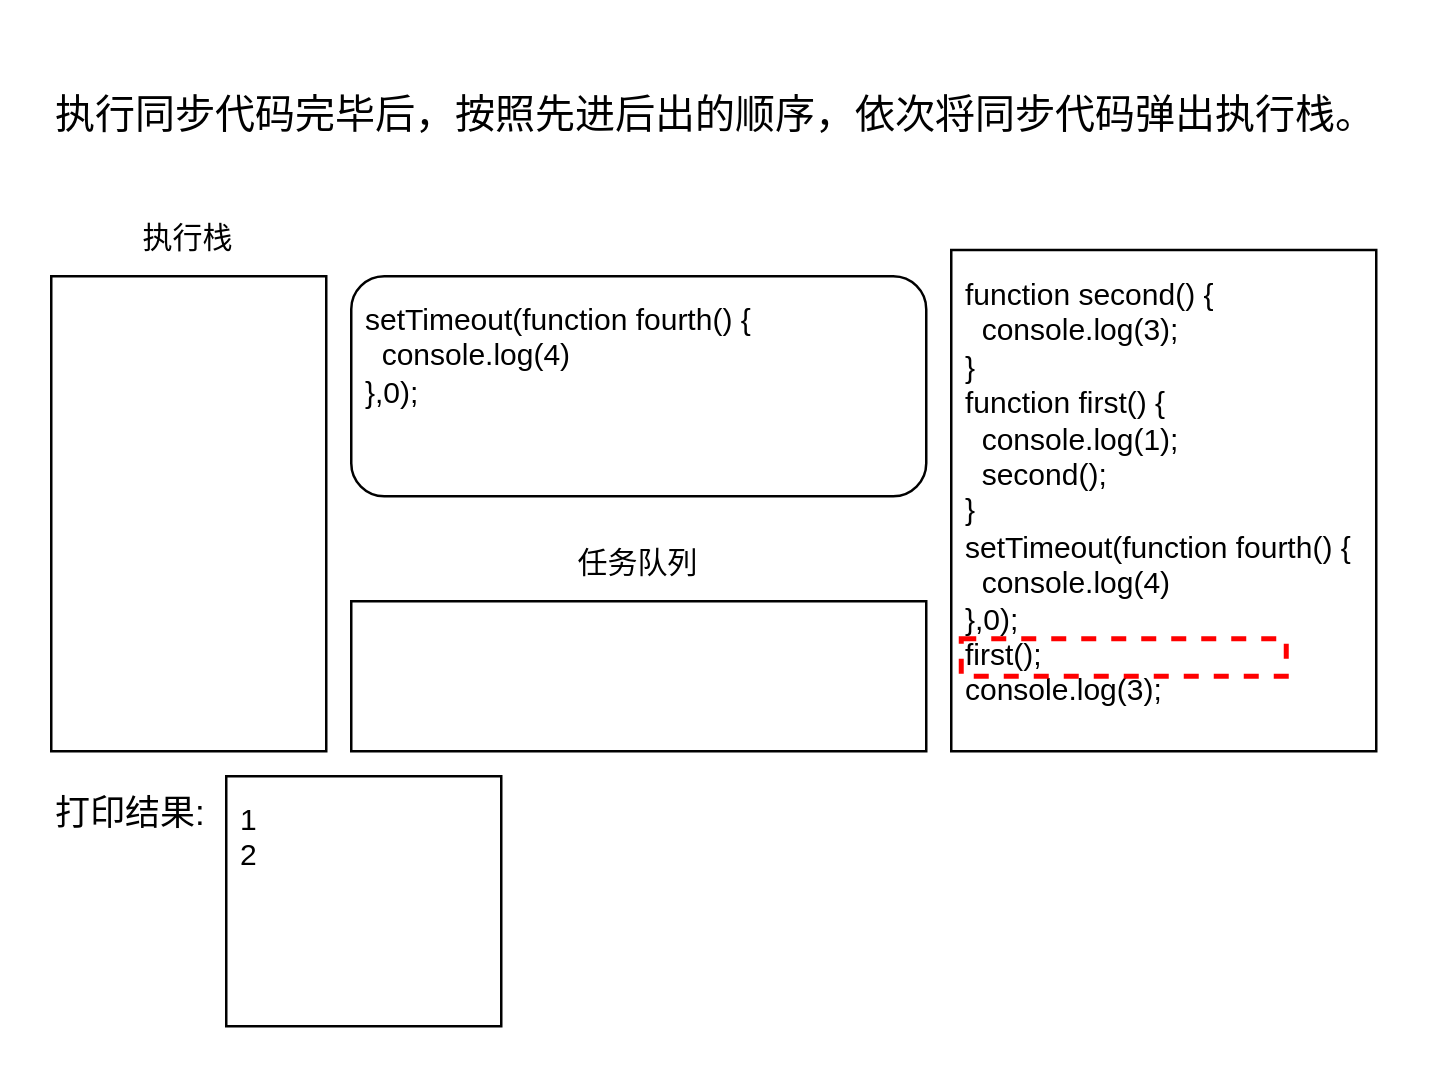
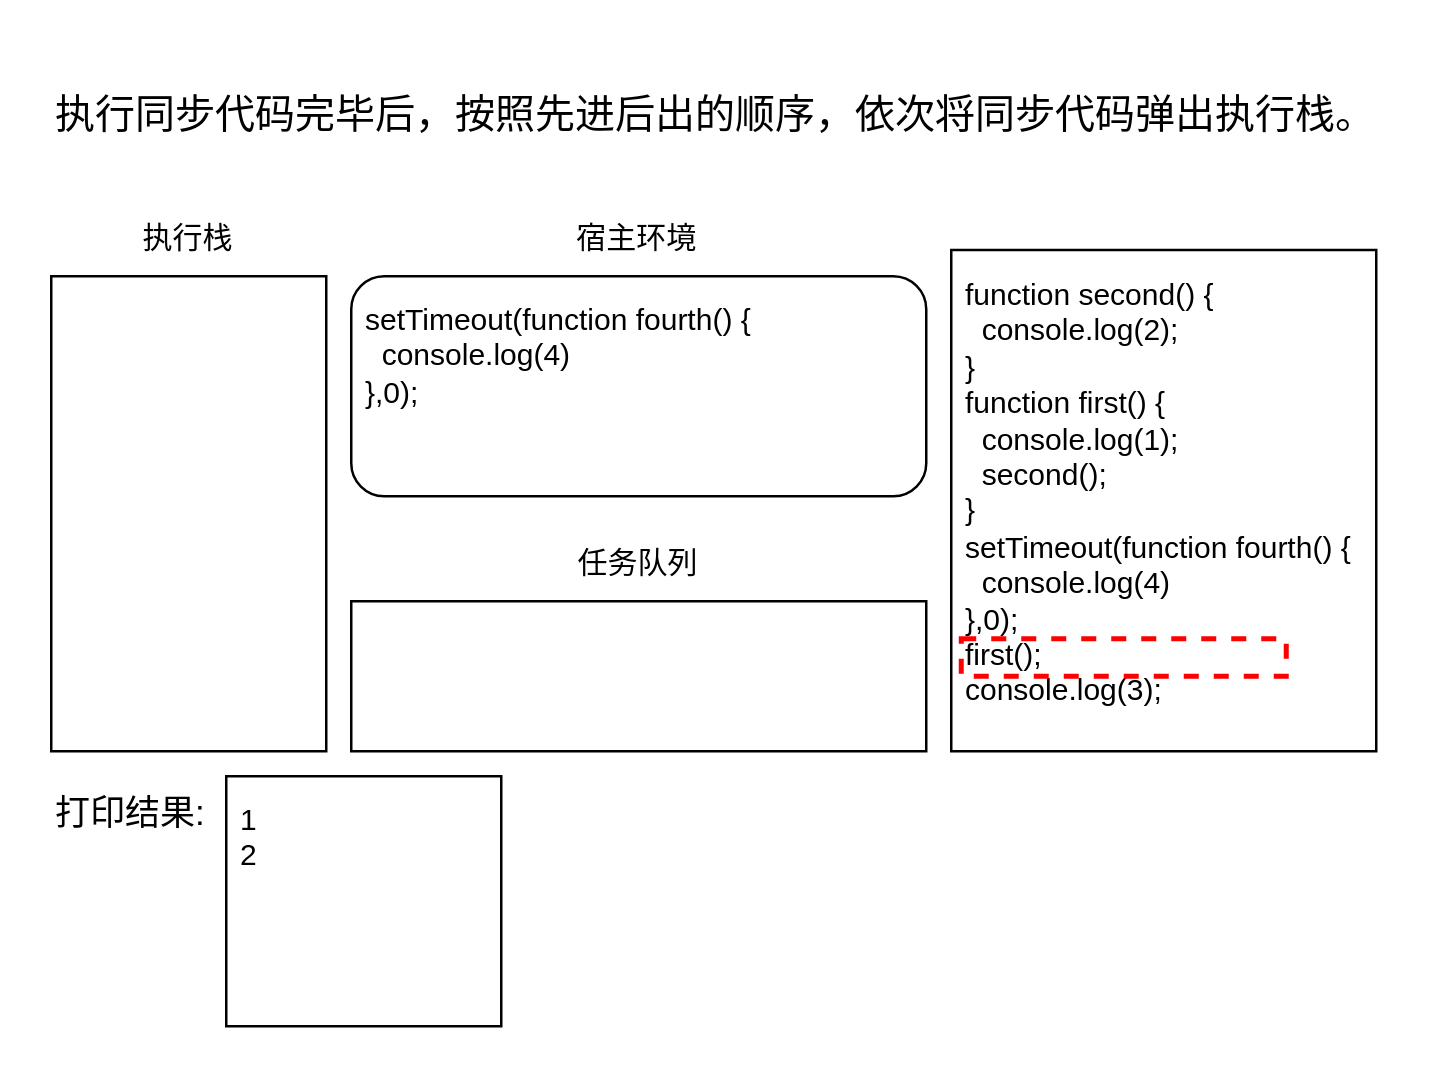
node "宿主环境": added
node "function second() { console.log(3); } function first() { console.log(1); second(); } setTimeout(function fourth() { console.log(4) },0); first(); console.log(3);": label "function second() { console.log(3); } function first() { console.log(1); second(); } setTimeout(function fourth() { console.log(4) },0); first(); console.log(3);" -> "function second() { console.log(2); } function first() { console.log(1); second(); } setTimeout(function fourth() { console.log(4) },0); first(); console.log(3);"
